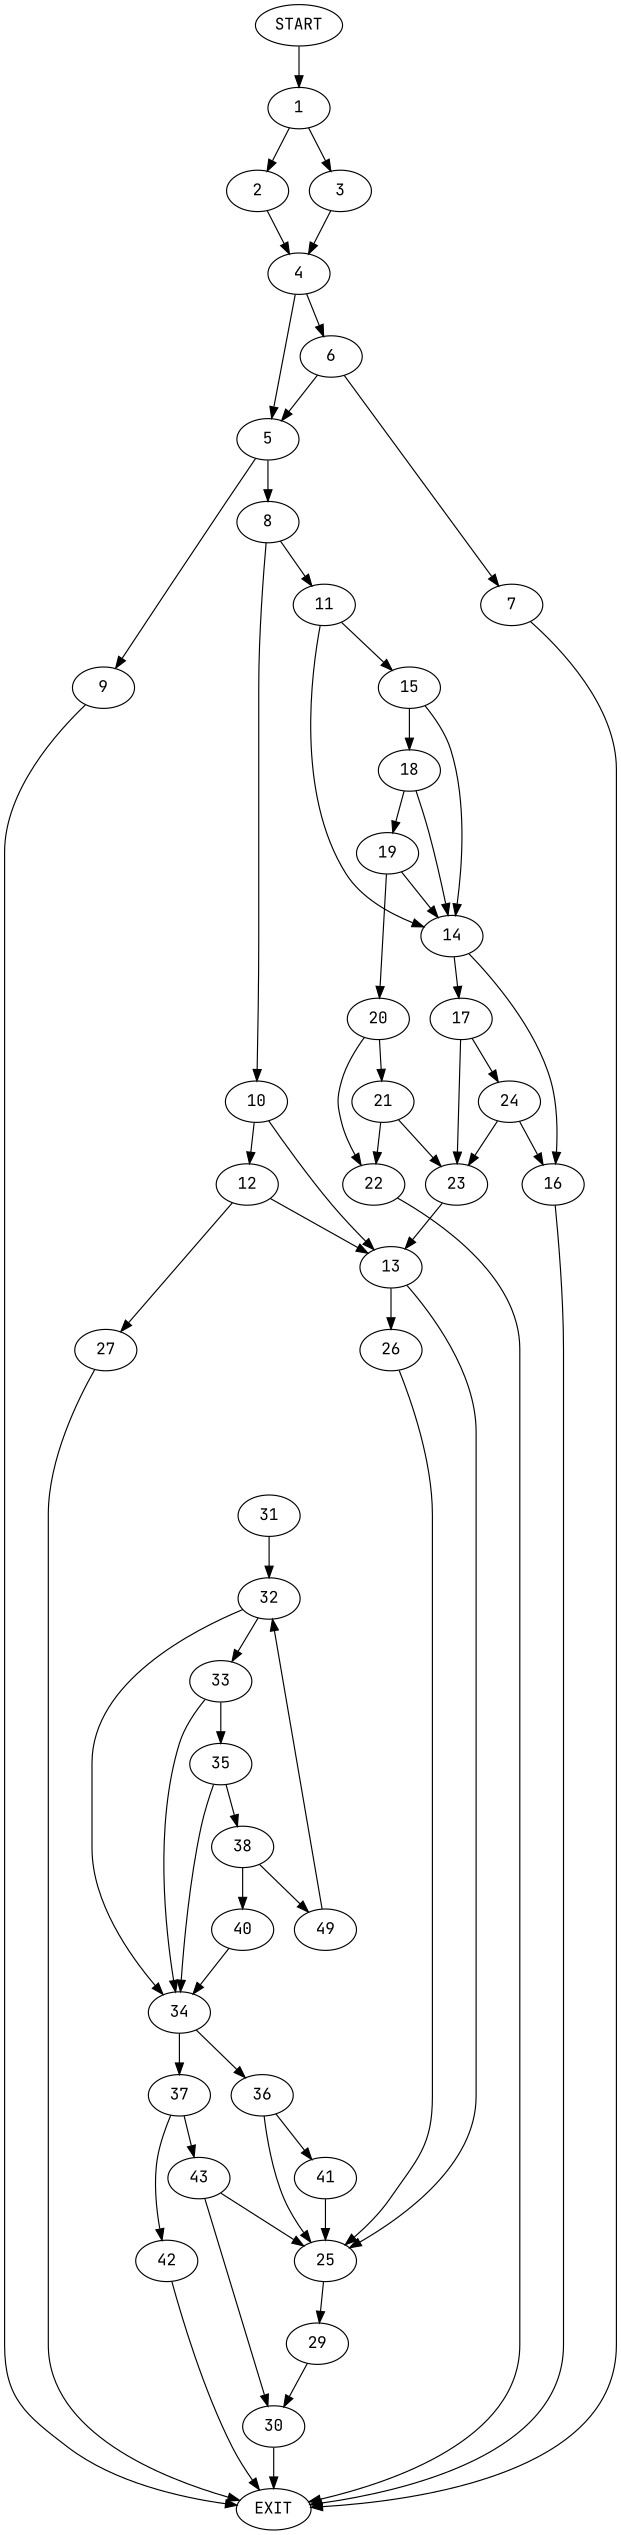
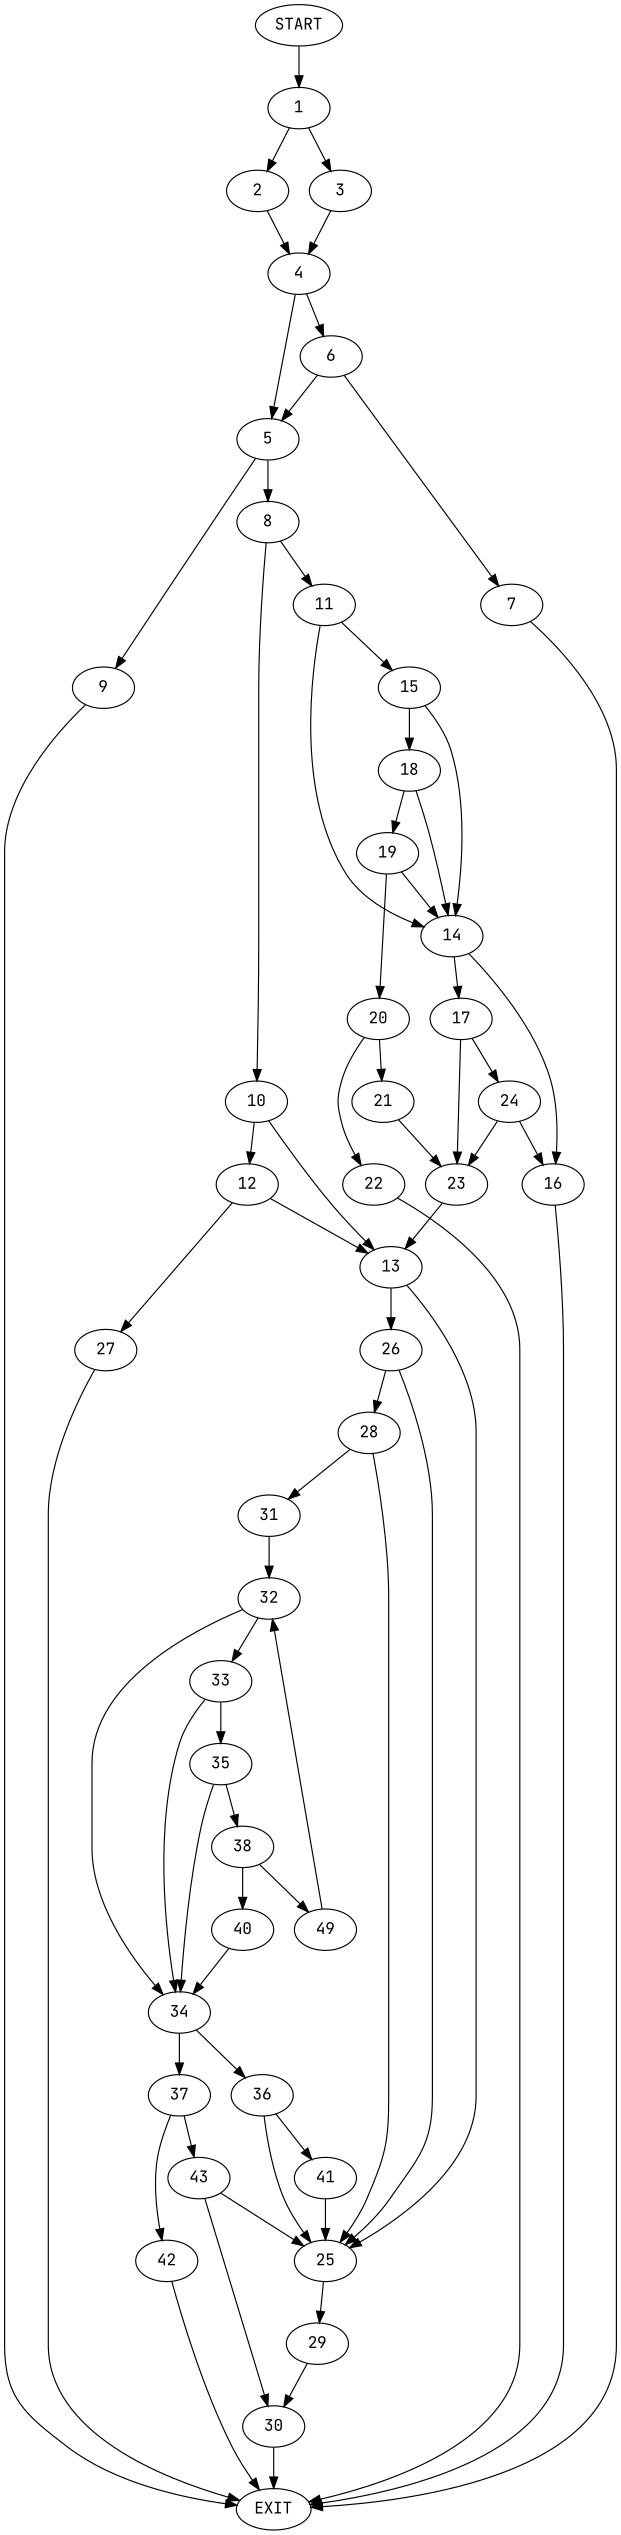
edge "21" -> "22": removed
node "28": added
